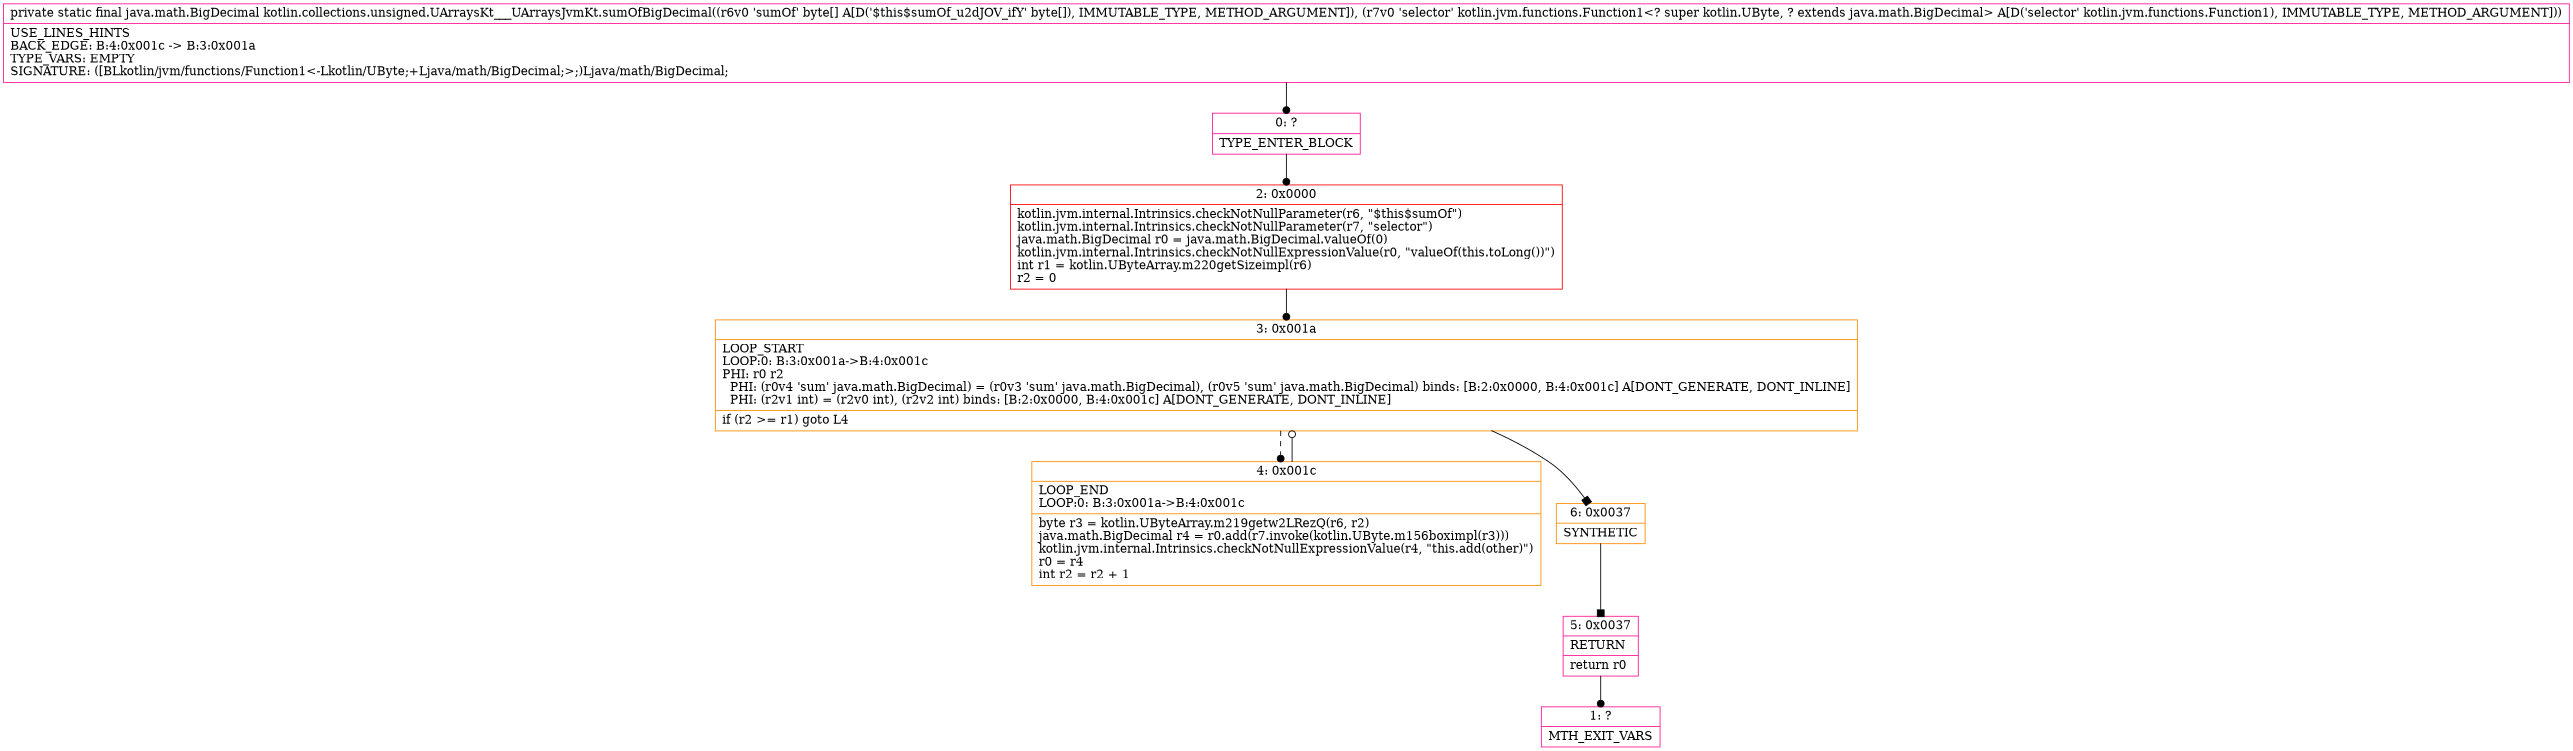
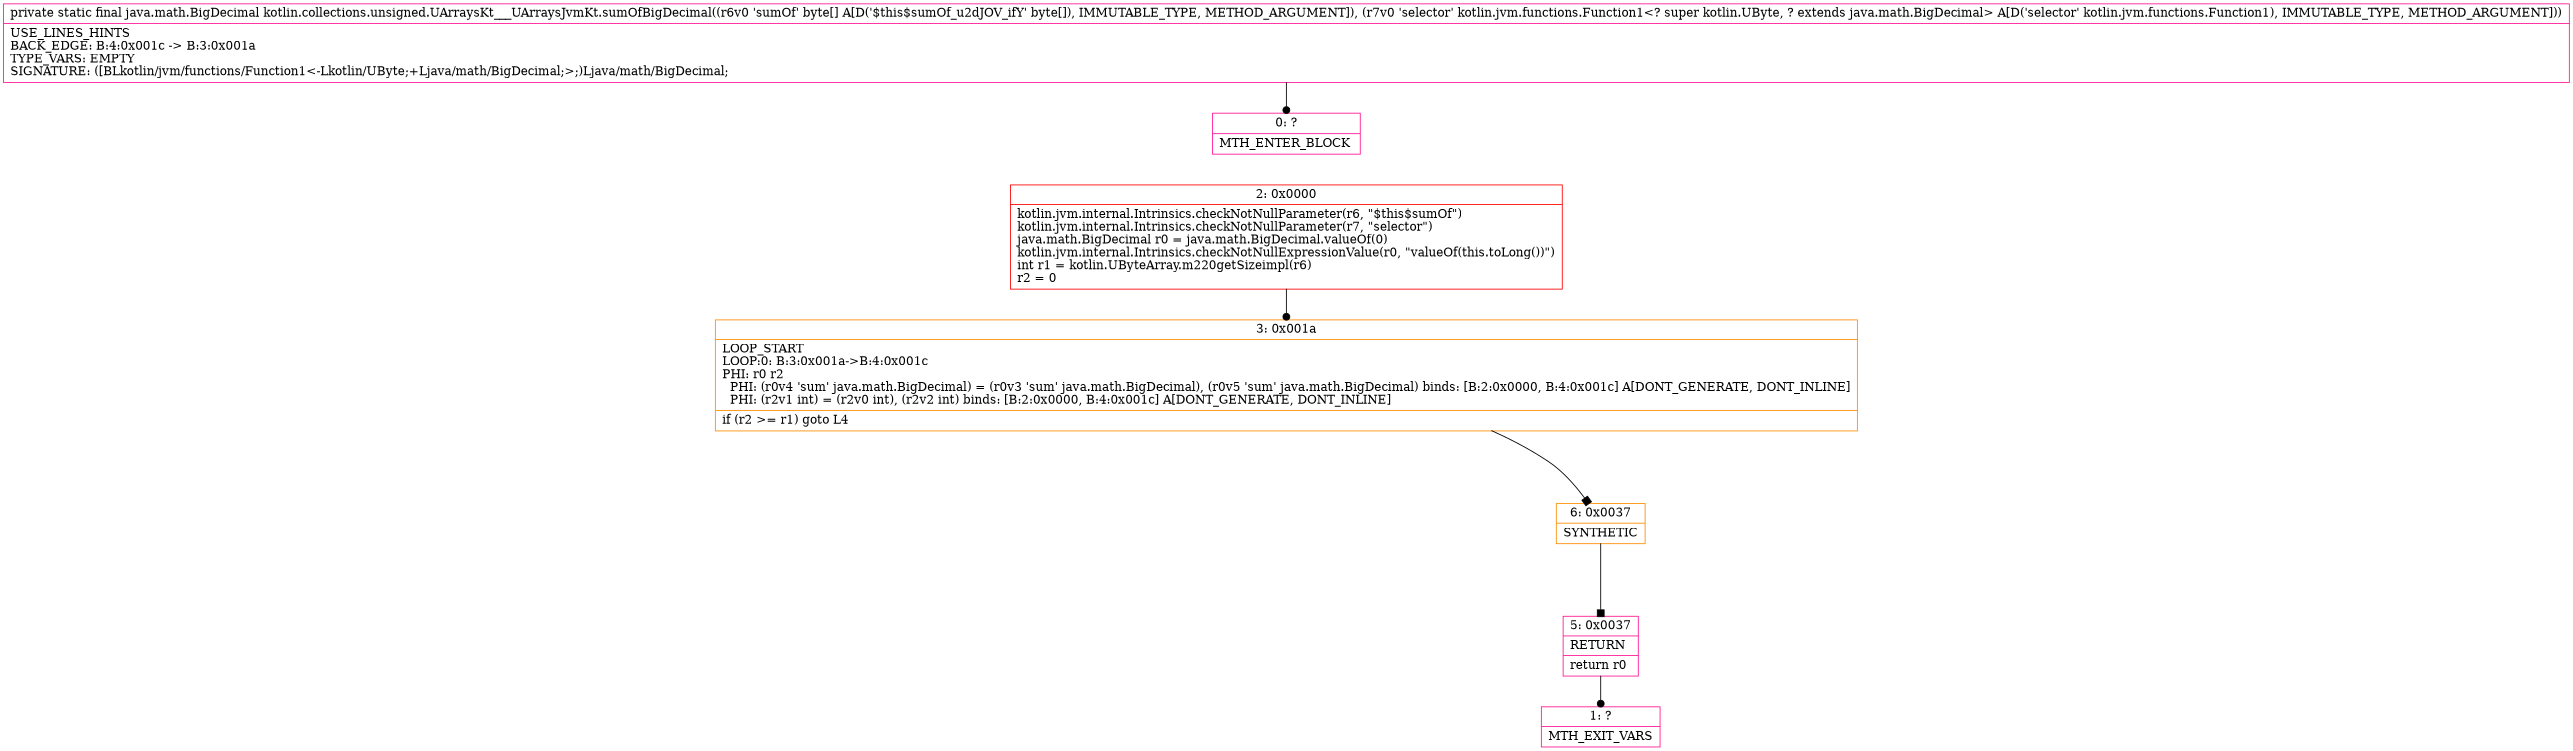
node "0: ?": text "TYPE_ENTER_BLOCK" -> "MTH_ENTER_BLOCK"
edge "0: ?" -> "2: 0x0000": removed
node "4: 0x001c": removed
